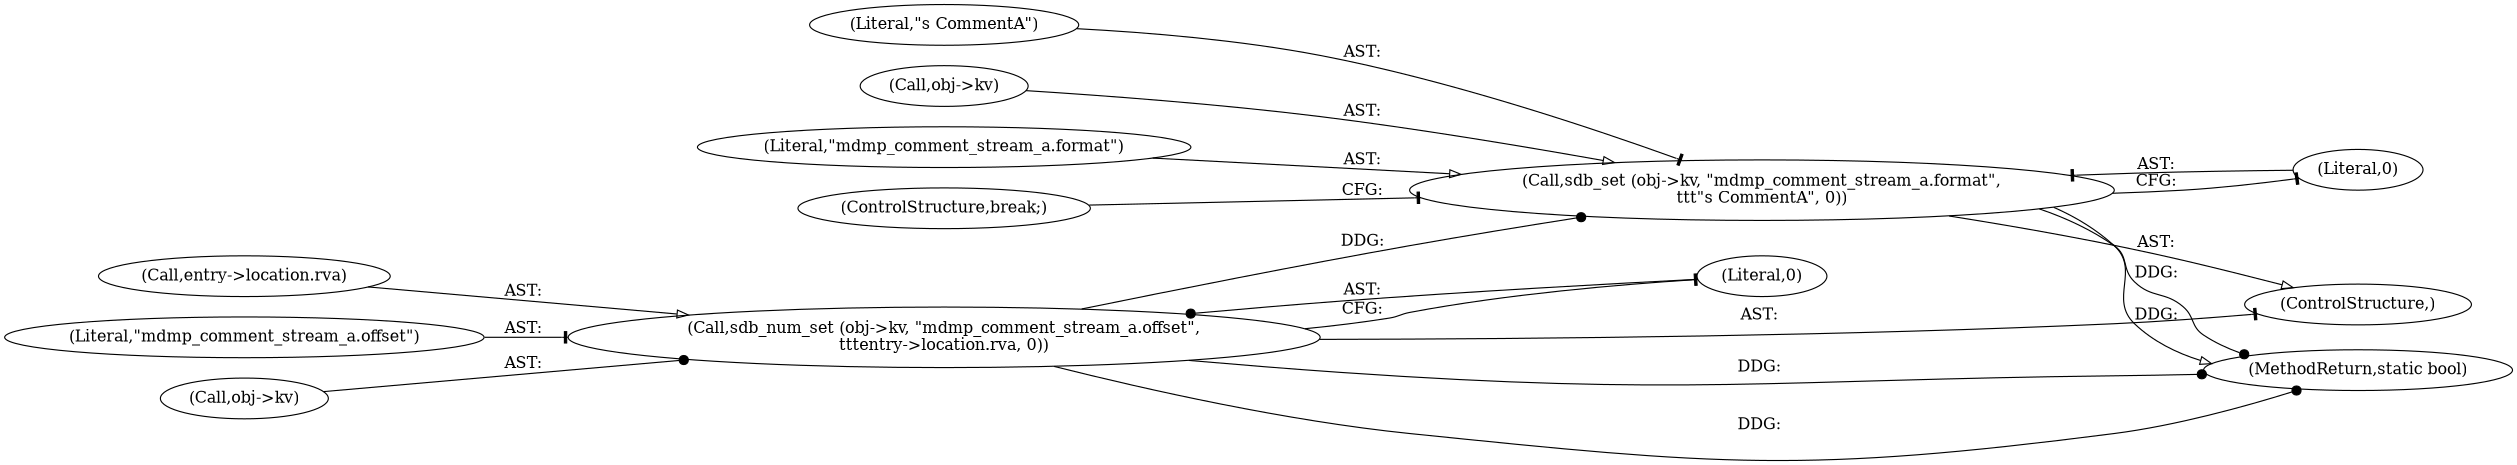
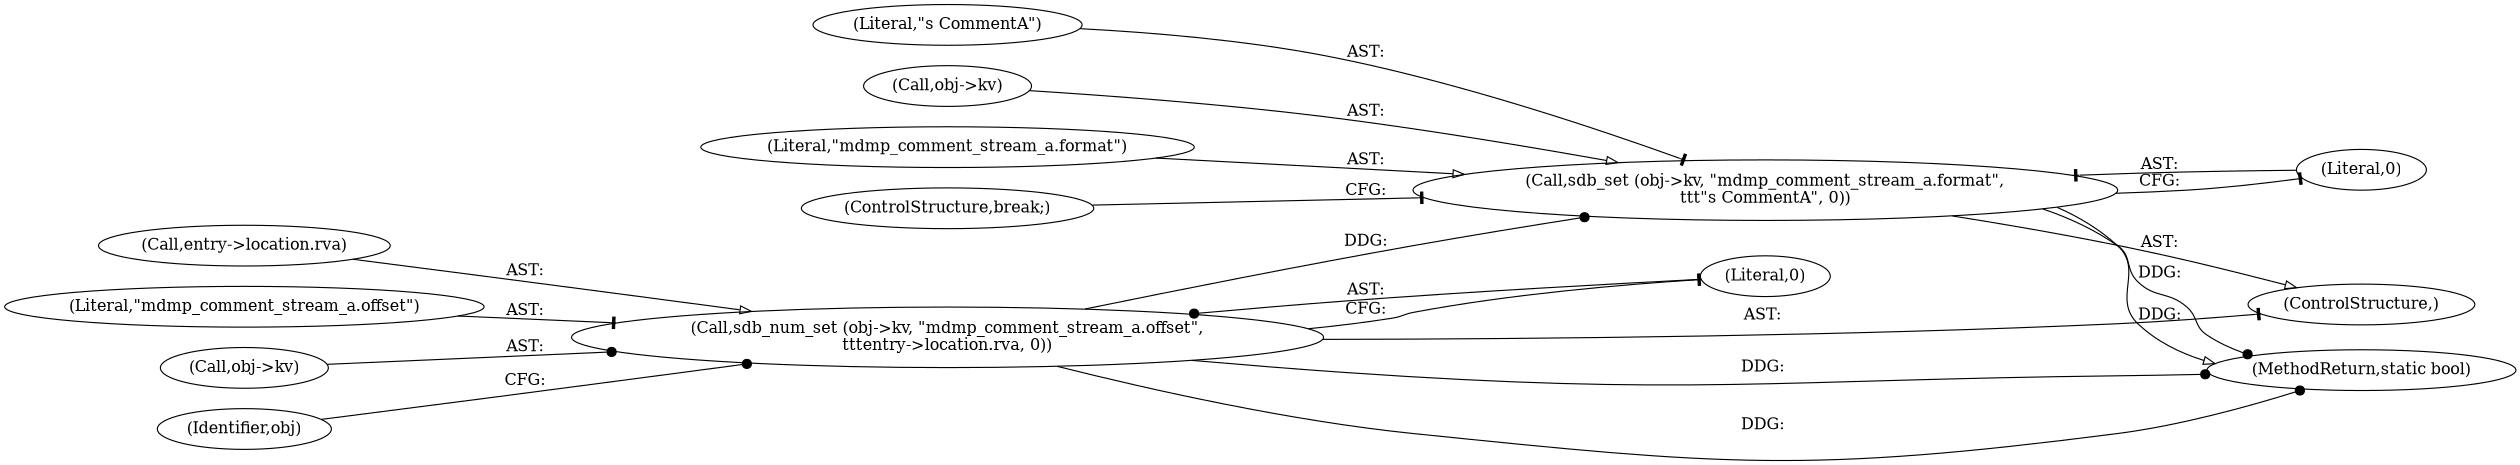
node "(Identifier,obj)": added
